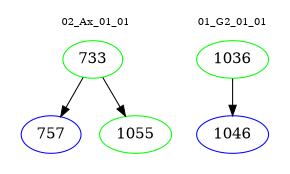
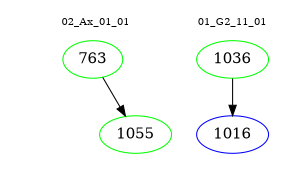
cluster "01_G2_01_01": label "01_G2_01_01" -> "01_G2_11_01"
node "733": label "733" -> "763"
node "757": removed
node "1046": label "1046" -> "1016"
